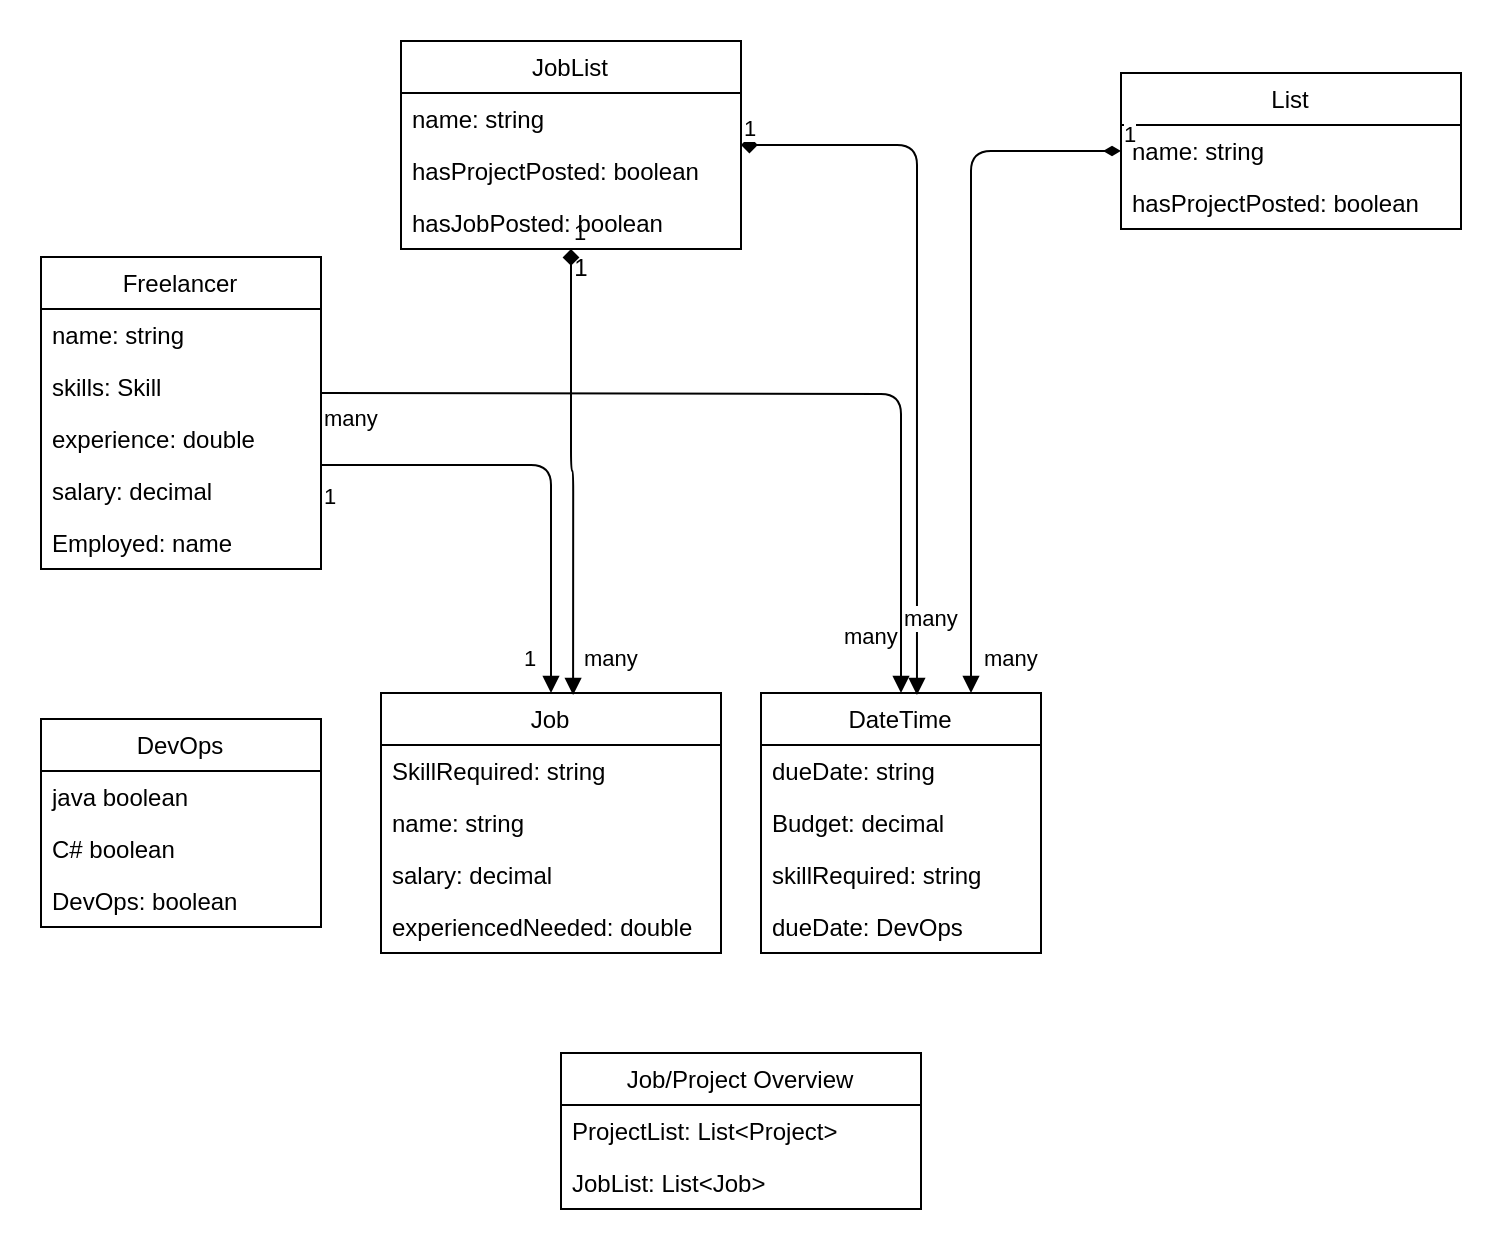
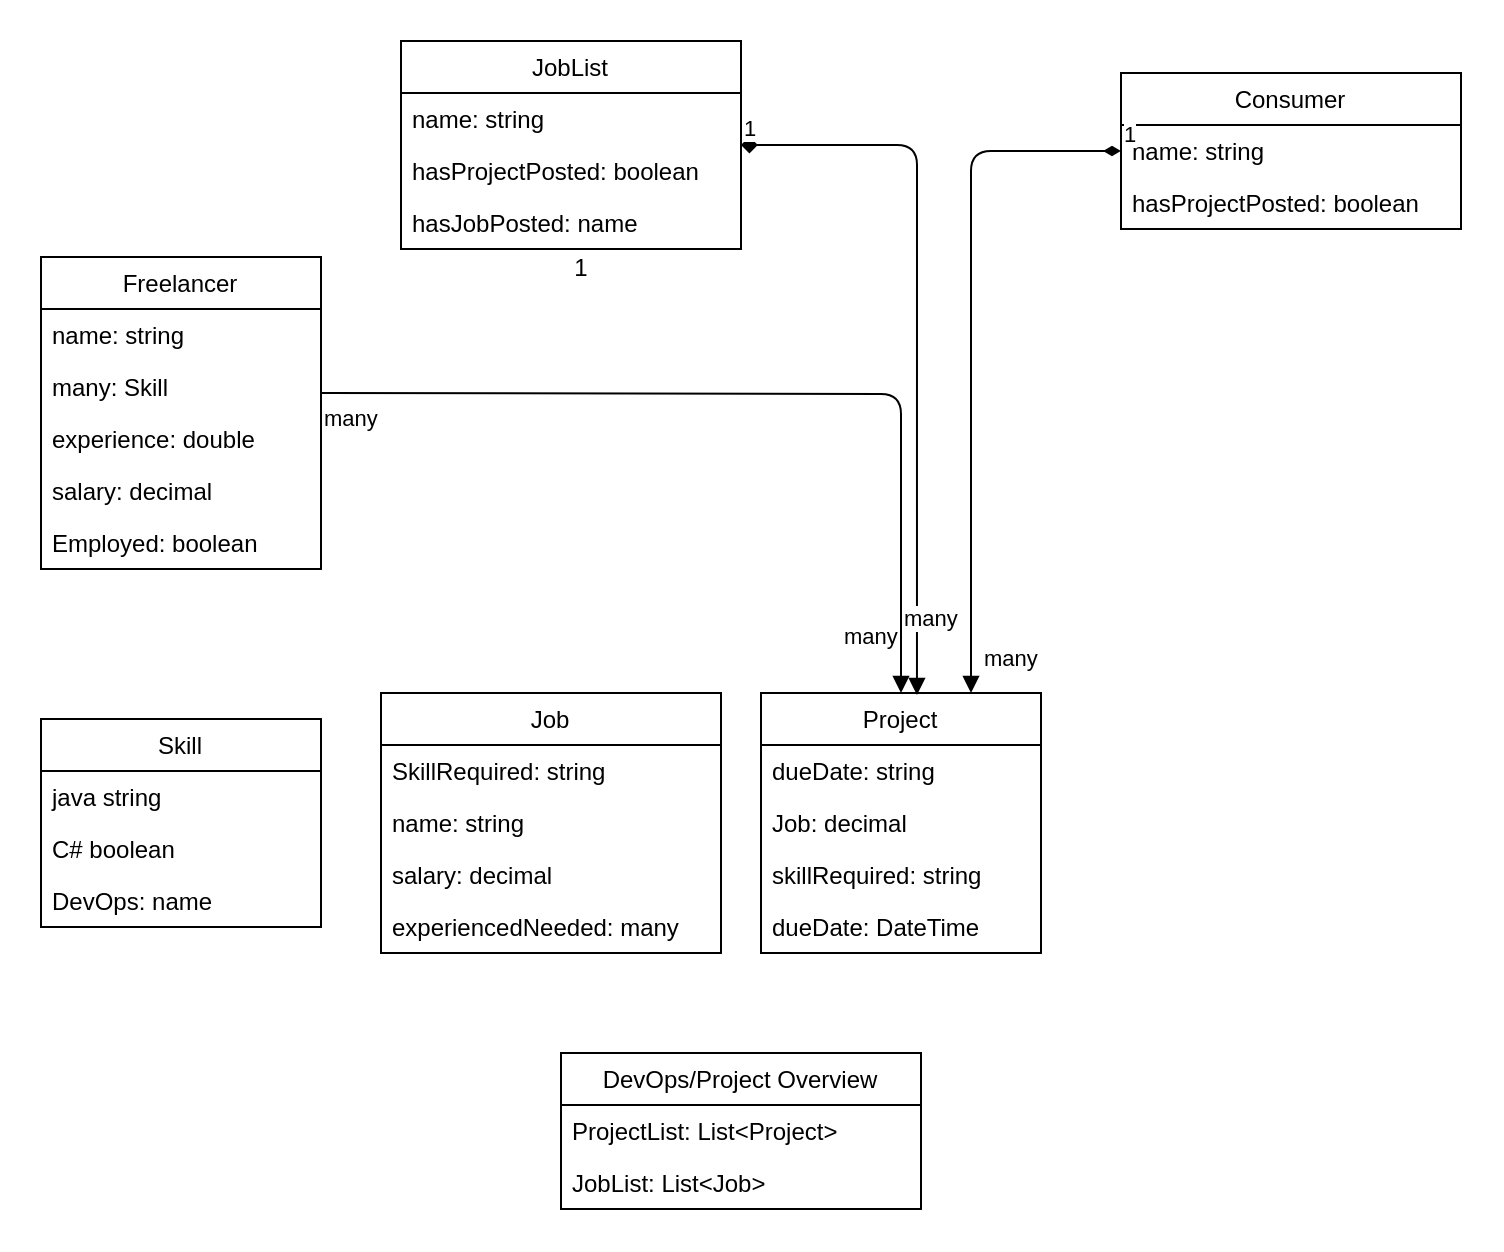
node "List": label "List" -> "Consumer"
node "hasJobPosted: boolean": label "hasJobPosted: boolean" -> "hasJobPosted: name"
node "skills: Skill": label "skills: Skill" -> "many: Skill"
edge "experience: double" -> "Job": removed, labels "1", "1"
edge "JobList" -- "Job": removed, labels "1", "many"
node "Employed: name": label "Employed: name" -> "Employed: boolean"
node "DateTime": label "DateTime" -> "Project"
node "DevOps": label "DevOps" -> "Skill"
node "java boolean": label "java boolean" -> "java string"
node "Budget: decimal": label "Budget: decimal" -> "Job: decimal"
node "DevOps: boolean": label "DevOps: boolean" -> "DevOps: name"
node "experiencedNeeded: double": label "experiencedNeeded: double" -> "experiencedNeeded: many"
node "dueDate: DevOps": label "dueDate: DevOps" -> "dueDate: DateTime"
node "Job/Project Overview": label "Job/Project Overview" -> "DevOps/Project Overview"
